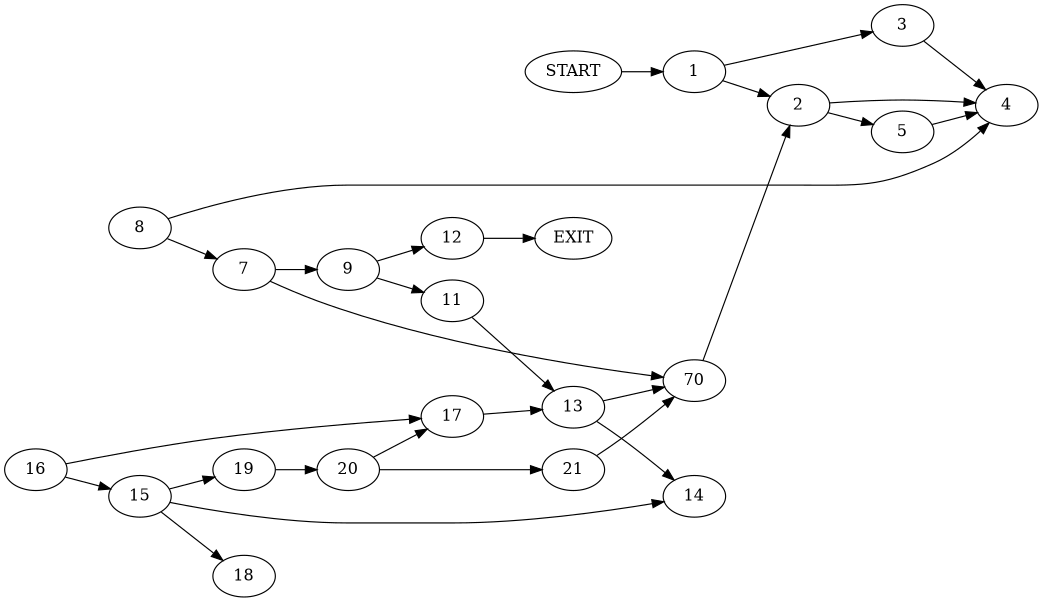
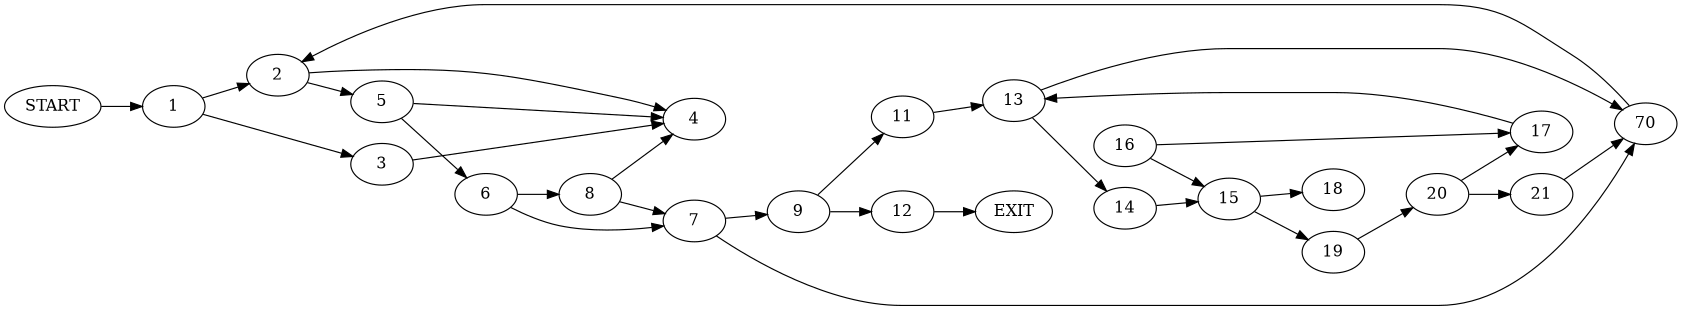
node "6": added
edge "15" -> "14": reversed
